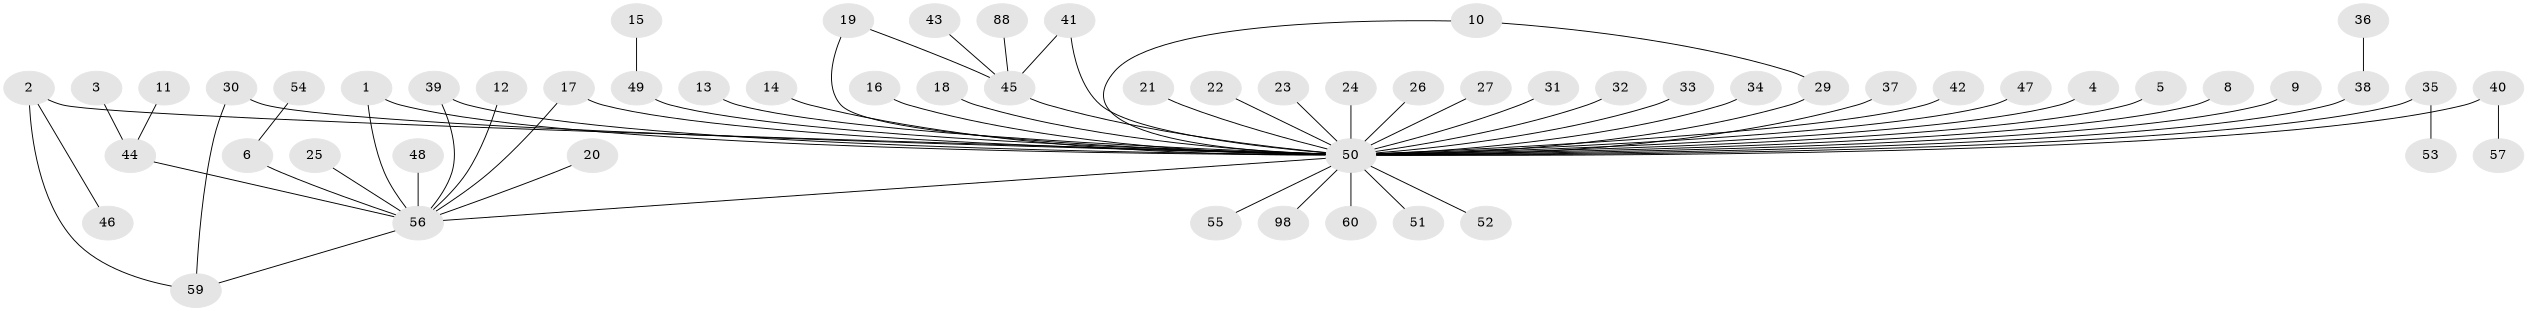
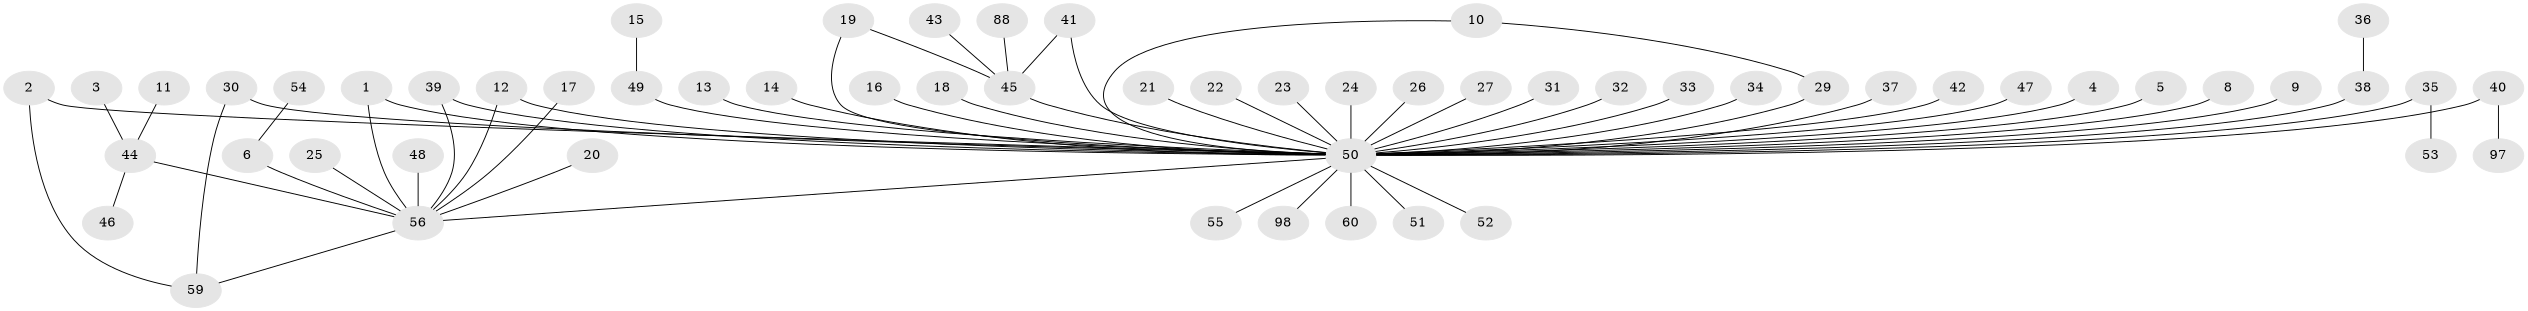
edge "17" -- "50": now "12" -- "50"
edge "2" -- "46": now "44" -- "46"
node "57": label "57" -> "97"
